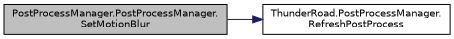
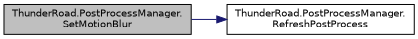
node "PostProcessManager.PostProcessManager. SetMotionBlur": label "PostProcessManager.PostProcessManager. SetMotionBlur" -> "ThunderRoad.PostProcessManager. SetMotionBlur"
